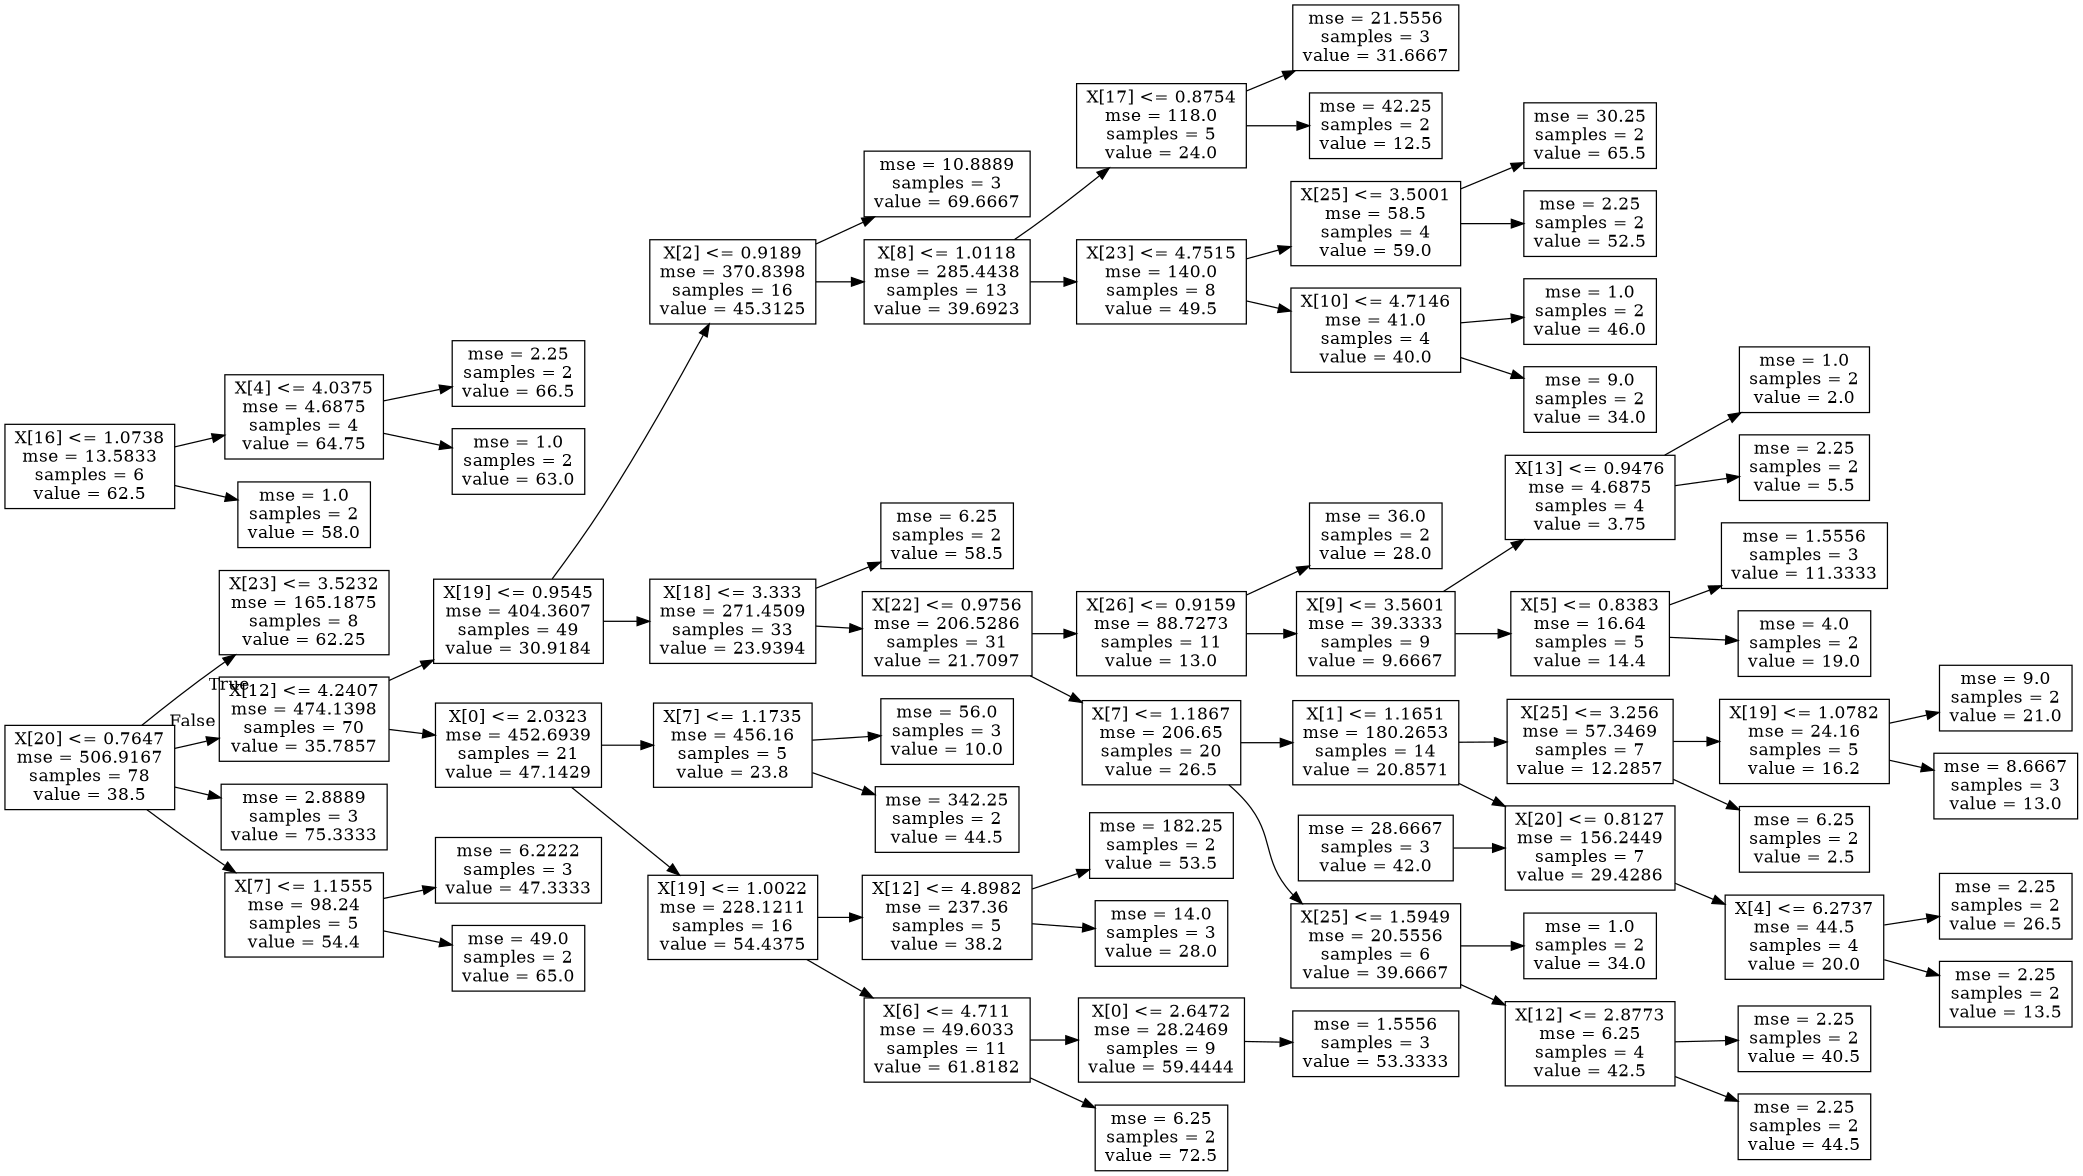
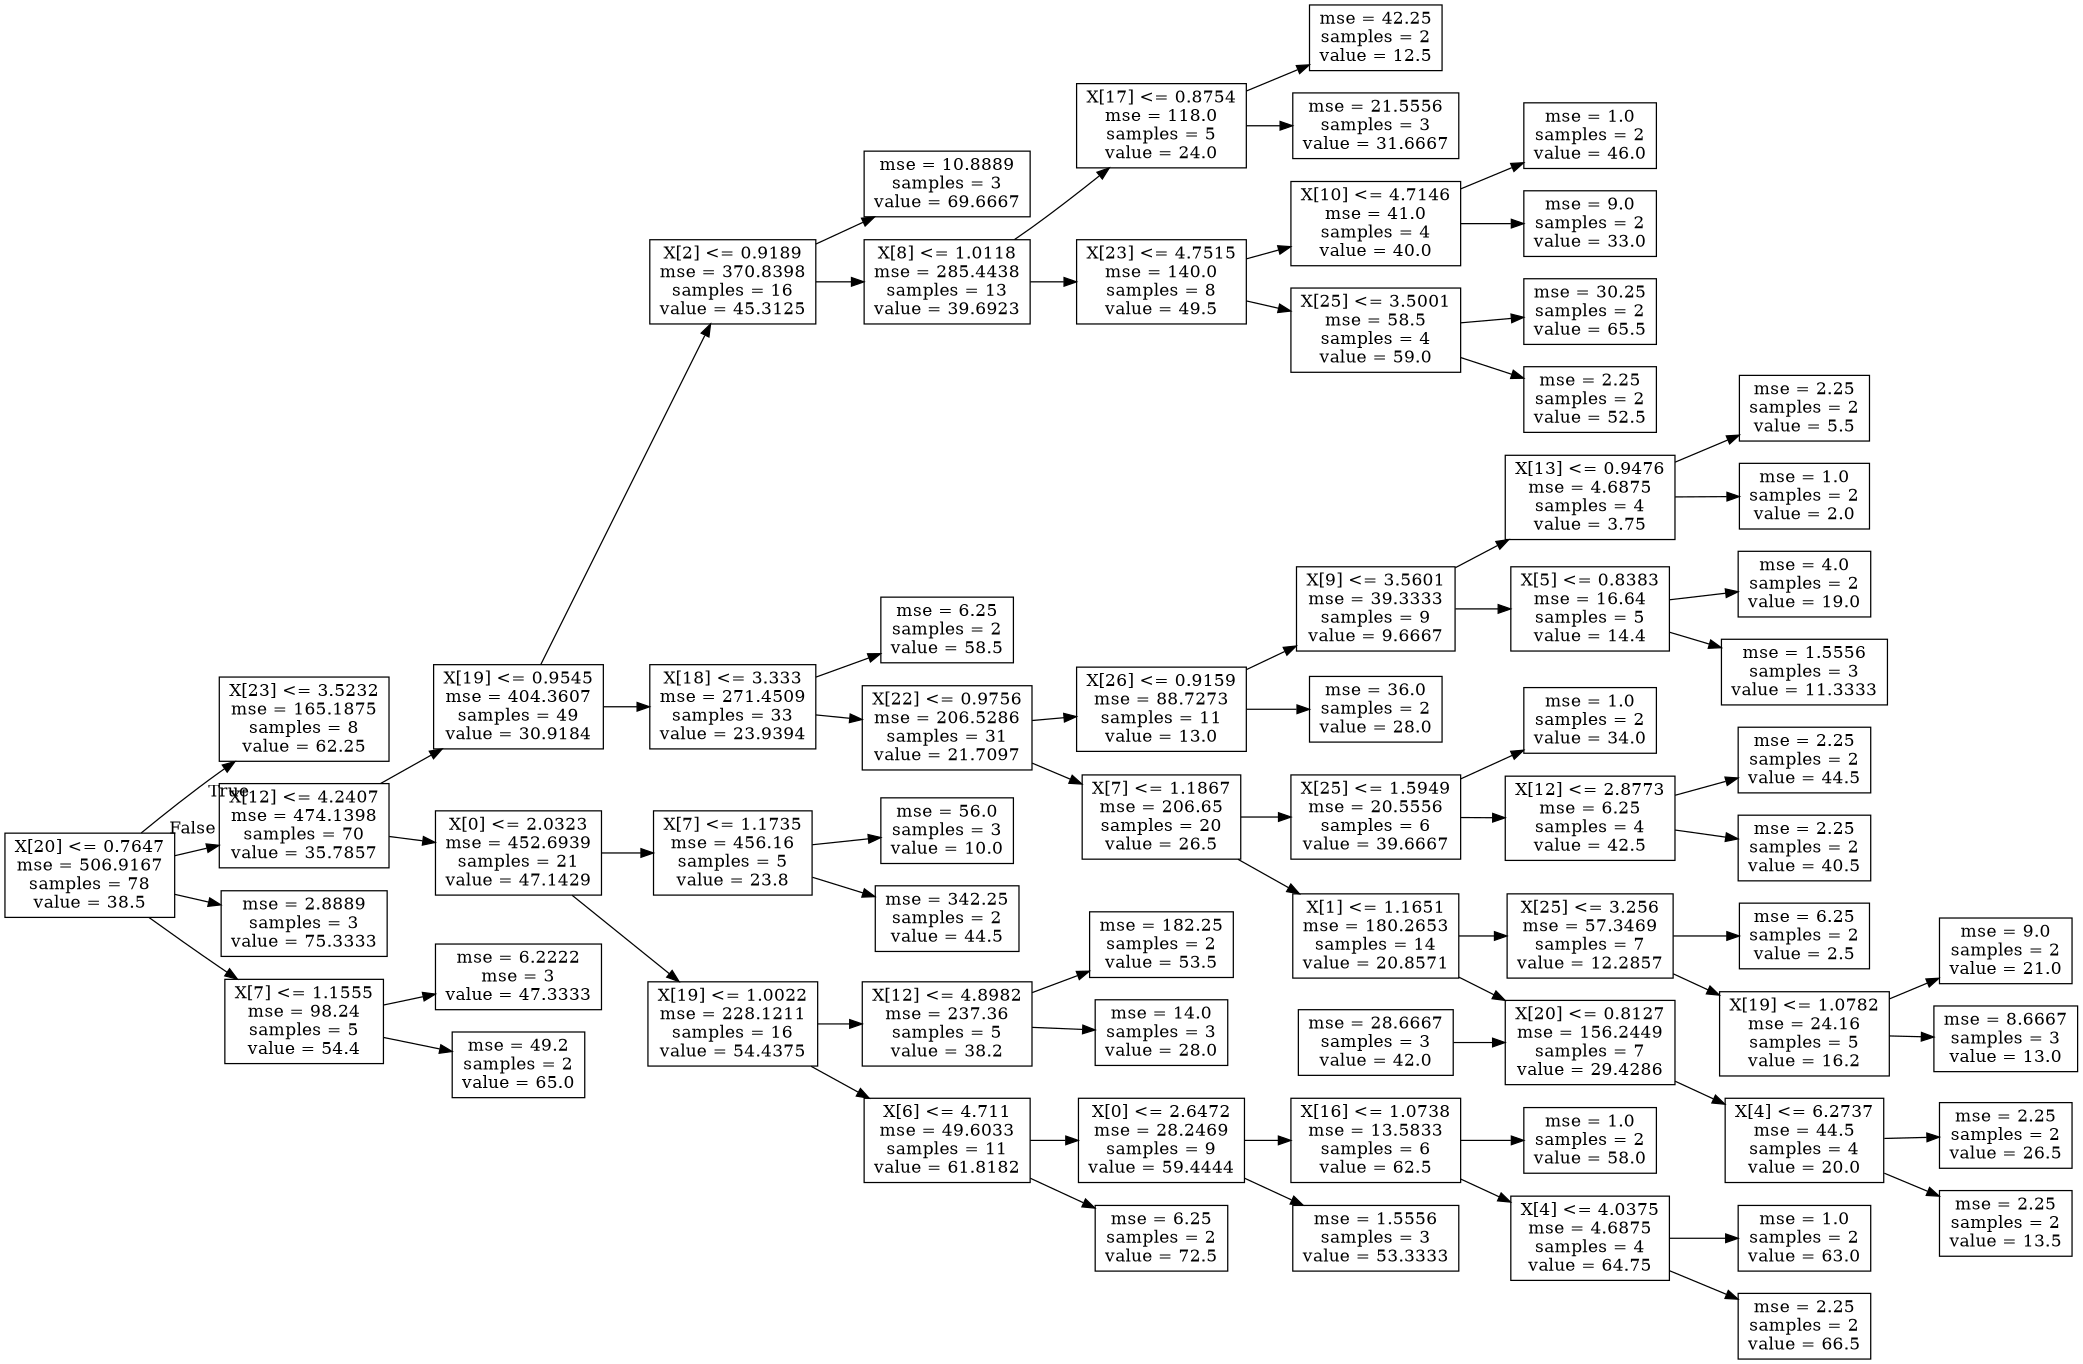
node "mse = 9.0 samples = 2 value = 34.0": label "mse = 9.0 samples = 2 value = 34.0" -> "mse = 9.0 samples = 2 value = 33.0"
node "mse = 6.2222 samples = 3 value = 47.3333": label "mse = 6.2222 samples = 3 value = 47.3333" -> "mse = 6.2222 mse = 3 value = 47.3333"
node "mse = 49.0 samples = 2 value = 65.0": label "mse = 49.0 samples = 2 value = 65.0" -> "mse = 49.2 samples = 2 value = 65.0"
edge "X[0] <= 2.6472 mse = 28.2469 samples = 9 value = 59.4444" -> "X[16] <= 1.0738 mse = 13.5833 samples = 6 value = 62.5": added
